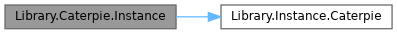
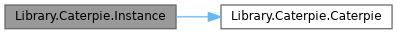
node "Library.Instance.Caterpie": label "Library.Instance.Caterpie" -> "Library.Caterpie.Caterpie"
